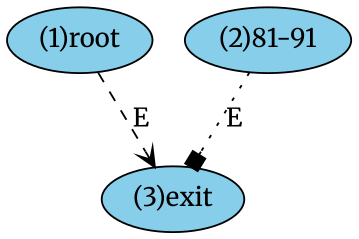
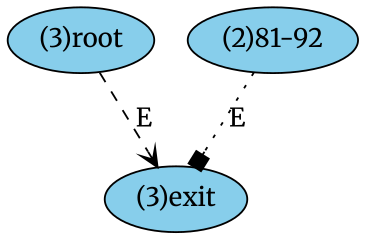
node "(1)root": label "(1)root" -> "(3)root"
node "(2)81-91": label "(2)81-91" -> "(2)81-92"
